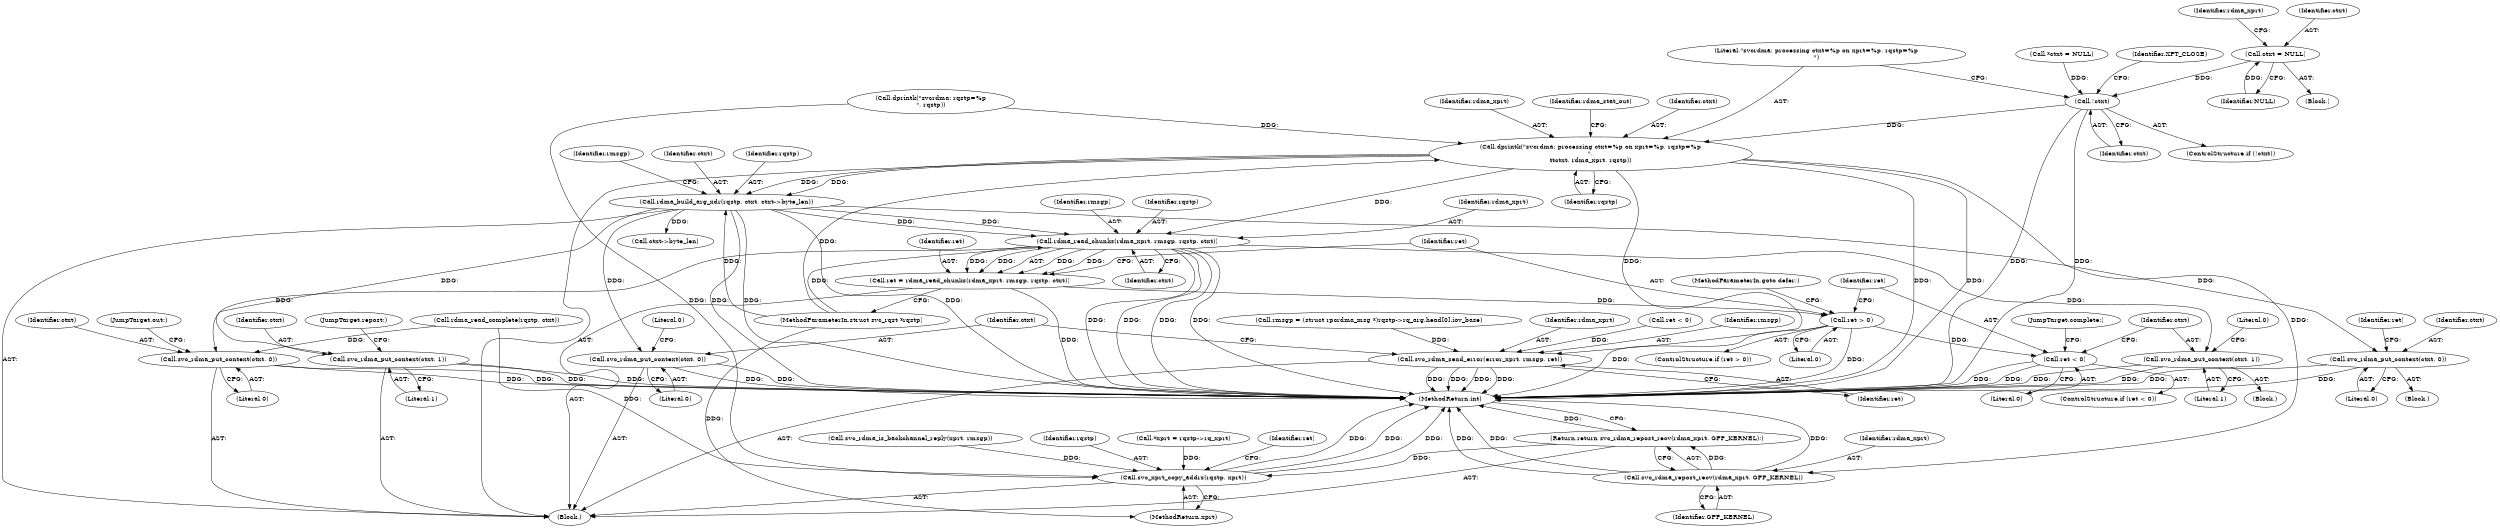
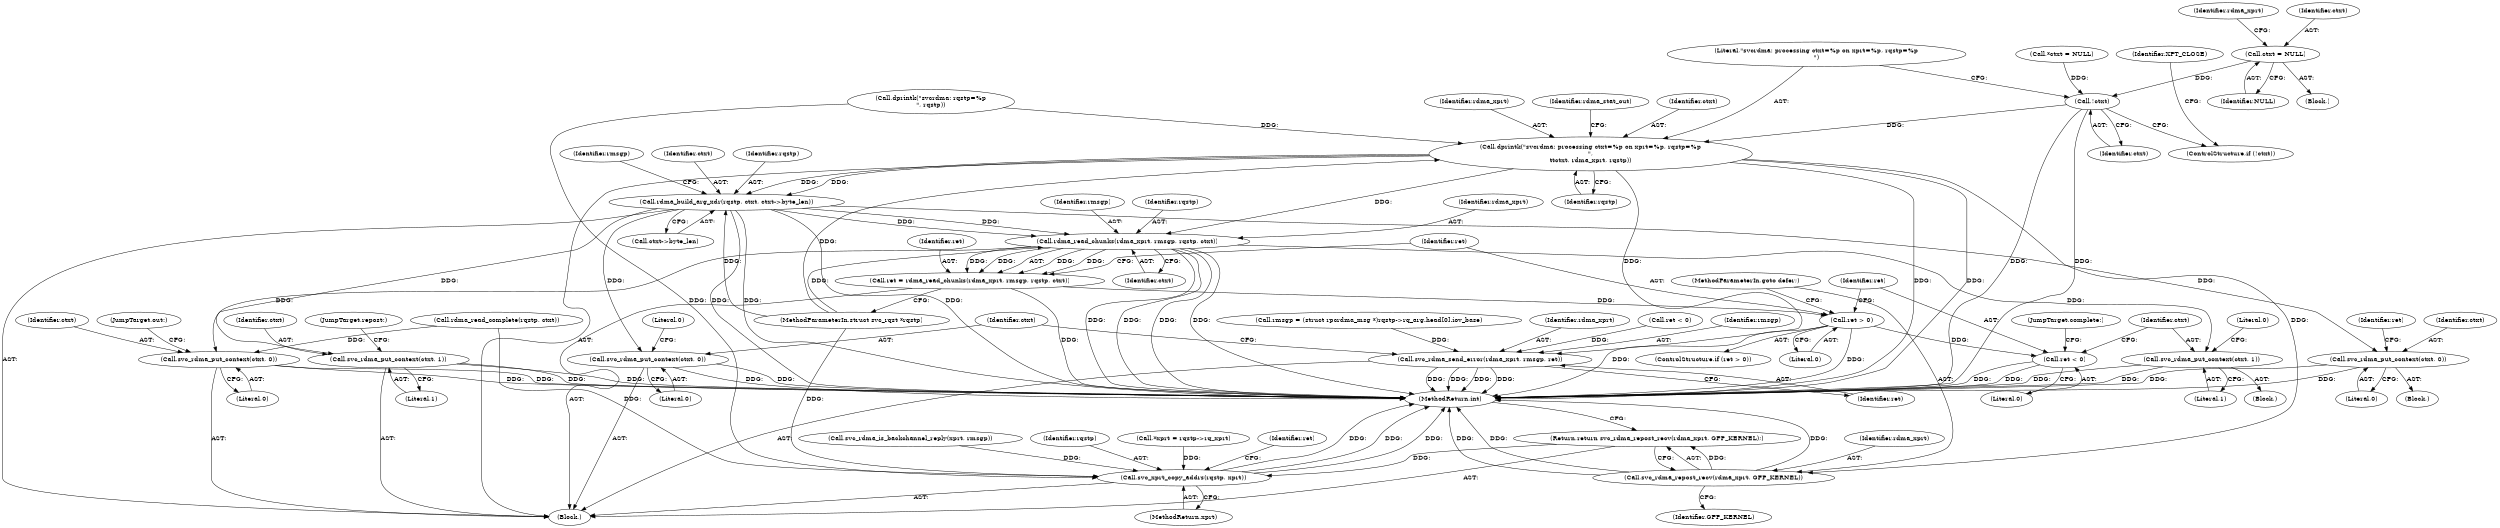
edge "(Identifier,XPT_CLOSE)" -> "(Call,!ctxt)": now "(Identifier,XPT_CLOSE)" -> "(ControlStructure,if (!ctxt))"
edge "(Identifier,NULL)" -> "(Call,ctxt = NULL)": label "DDG: " -> "AST: "
edge "(Call,!ctxt)" -> "(ControlStructure,if (!ctxt))": label "AST: " -> "CFG: "
edge "(Call,rdma_build_arg_xdr(rqstp, ctxt, ctxt->byte_len))" -> "(Call,ctxt->byte_len)": label "DDG: " -> "CFG: "
edge "(Call,ctxt->byte_len)" -> "(Call,rdma_build_arg_xdr(rqstp, ctxt, ctxt->byte_len))": added, label "AST:"
node "(Call,svc_rdma_send_error(error_xprt, rmsgp, ret))": label "(Call,svc_rdma_send_error(error_xprt, rmsgp, ret))" -> "(Call,svc_rdma_send_error(rdma_xprt, rmsgp, ret))"
node "(ControlStructure,if (ret < 0))": removed
edge "(Return,return svc_rdma_repost_recv(rdma_xprt, GFP_KERNEL);)" -> "(MethodReturn,int)": removed, label "DDG:"
edge "(MethodParameterIn,struct svc_rqst *rqstp)" -> "(MethodReturn,xprt)": now "(MethodParameterIn,struct svc_rqst *rqstp)" -> "(Call,svc_xprt_copy_addrs(rqstp, xprt))"
edge "(Identifier,GFP_KERNEL)" -> "(Call,svc_rdma_repost_recv(rdma_xprt, GFP_KERNEL))": now "(MethodParameterIn,goto defer;)" -> "(Call,svc_rdma_repost_recv(rdma_xprt, GFP_KERNEL))"
